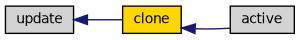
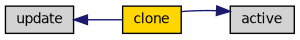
edge "active" -> "clone": reversed
